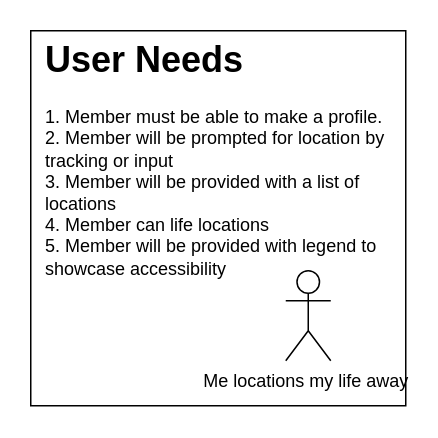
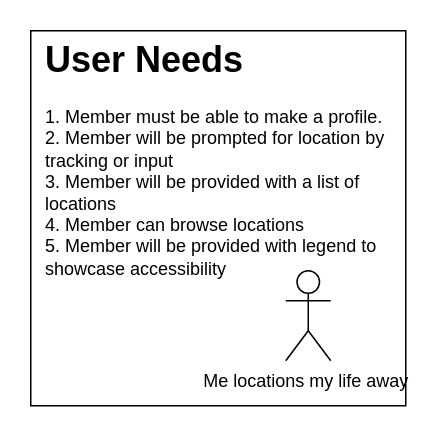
node "User Needs 1. Member must be able to make a profile. 2. Member will be prompted for location by tracking or input 3. Member will be provided with a list of locations 4. Member can life locations 5. Member will be provided with legend to showcase accessibility": label "User Needs 1. Member must be able to make a profile. 2. Member will be prompted for location by tracking or input 3. Member will be provided with a list of locations 4. Member can life locations 5. Member will be provided with legend to showcase accessibility" -> "User Needs 1. Member must be able to make a profile. 2. Member will be prompted for location by tracking or input 3. Member will be provided with a list of locations 4. Member can browse locations 5. Member will be provided with legend to showcase accessibility"
